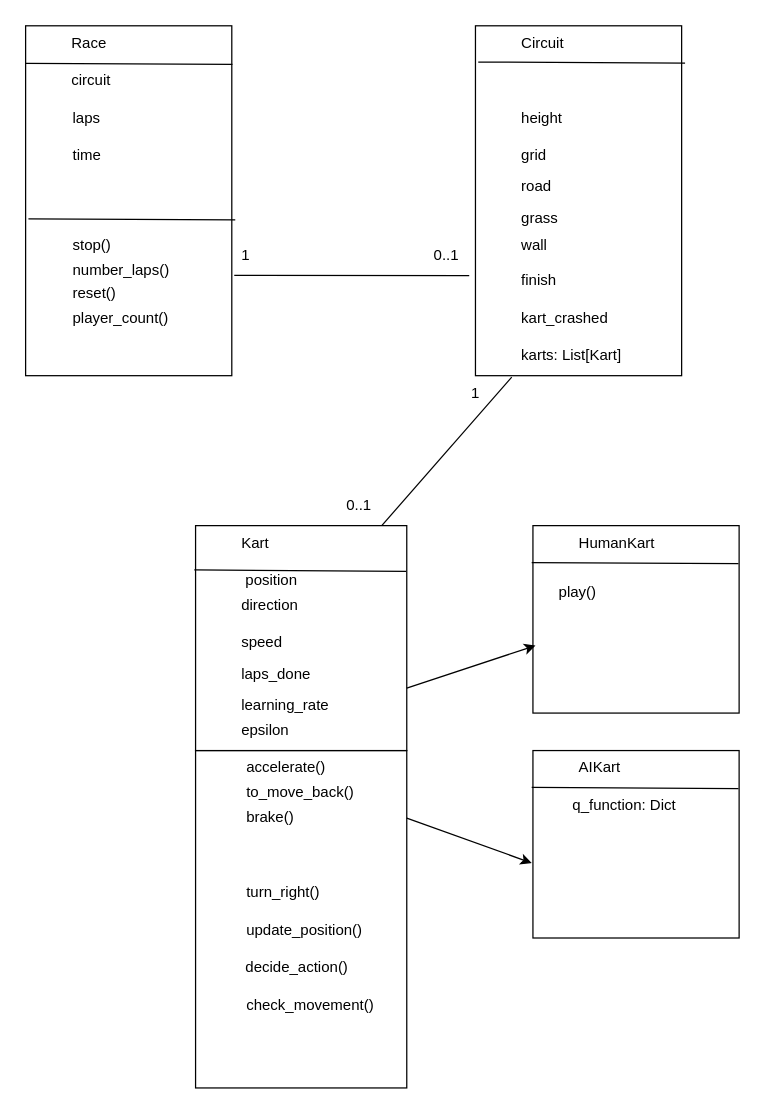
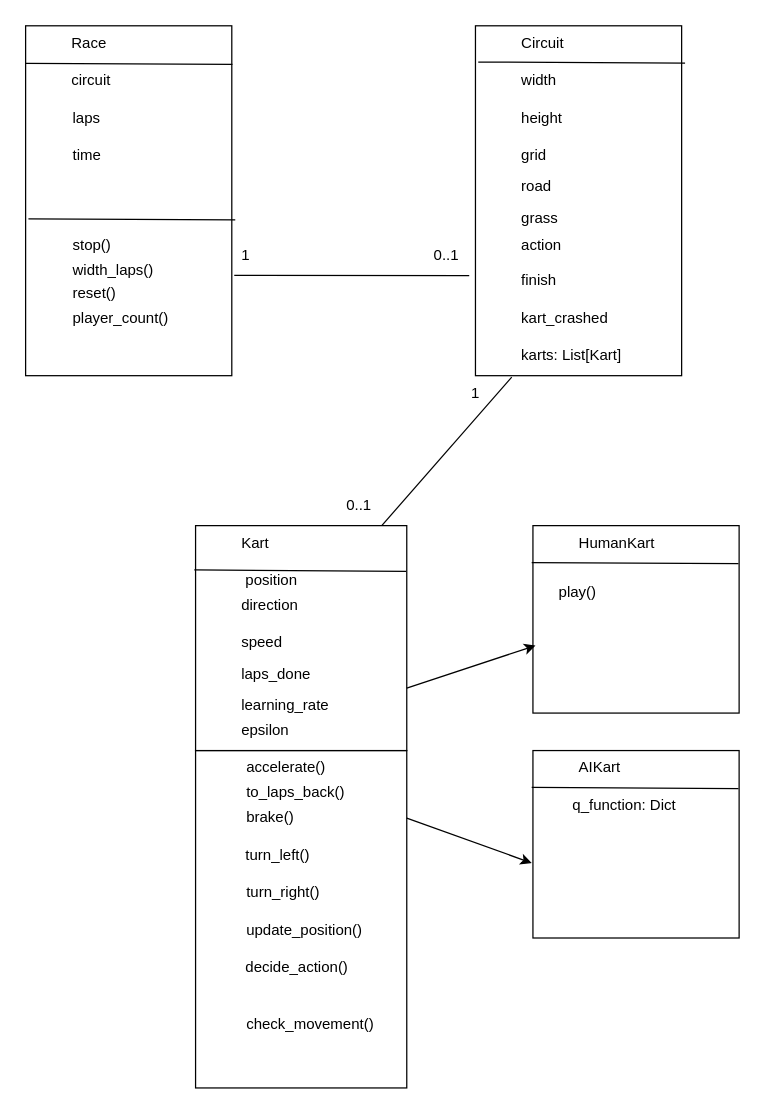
node "width": added
node "wall": label "wall" -> "action"
node "number_laps()": label "number_laps()" -> "width_laps()"
node "to_move_back()": label "to_move_back()" -> "to_laps_back()"
node "turn_left()": added
node "check_movement()": moved (307, 1007) -> (307, 1026)
